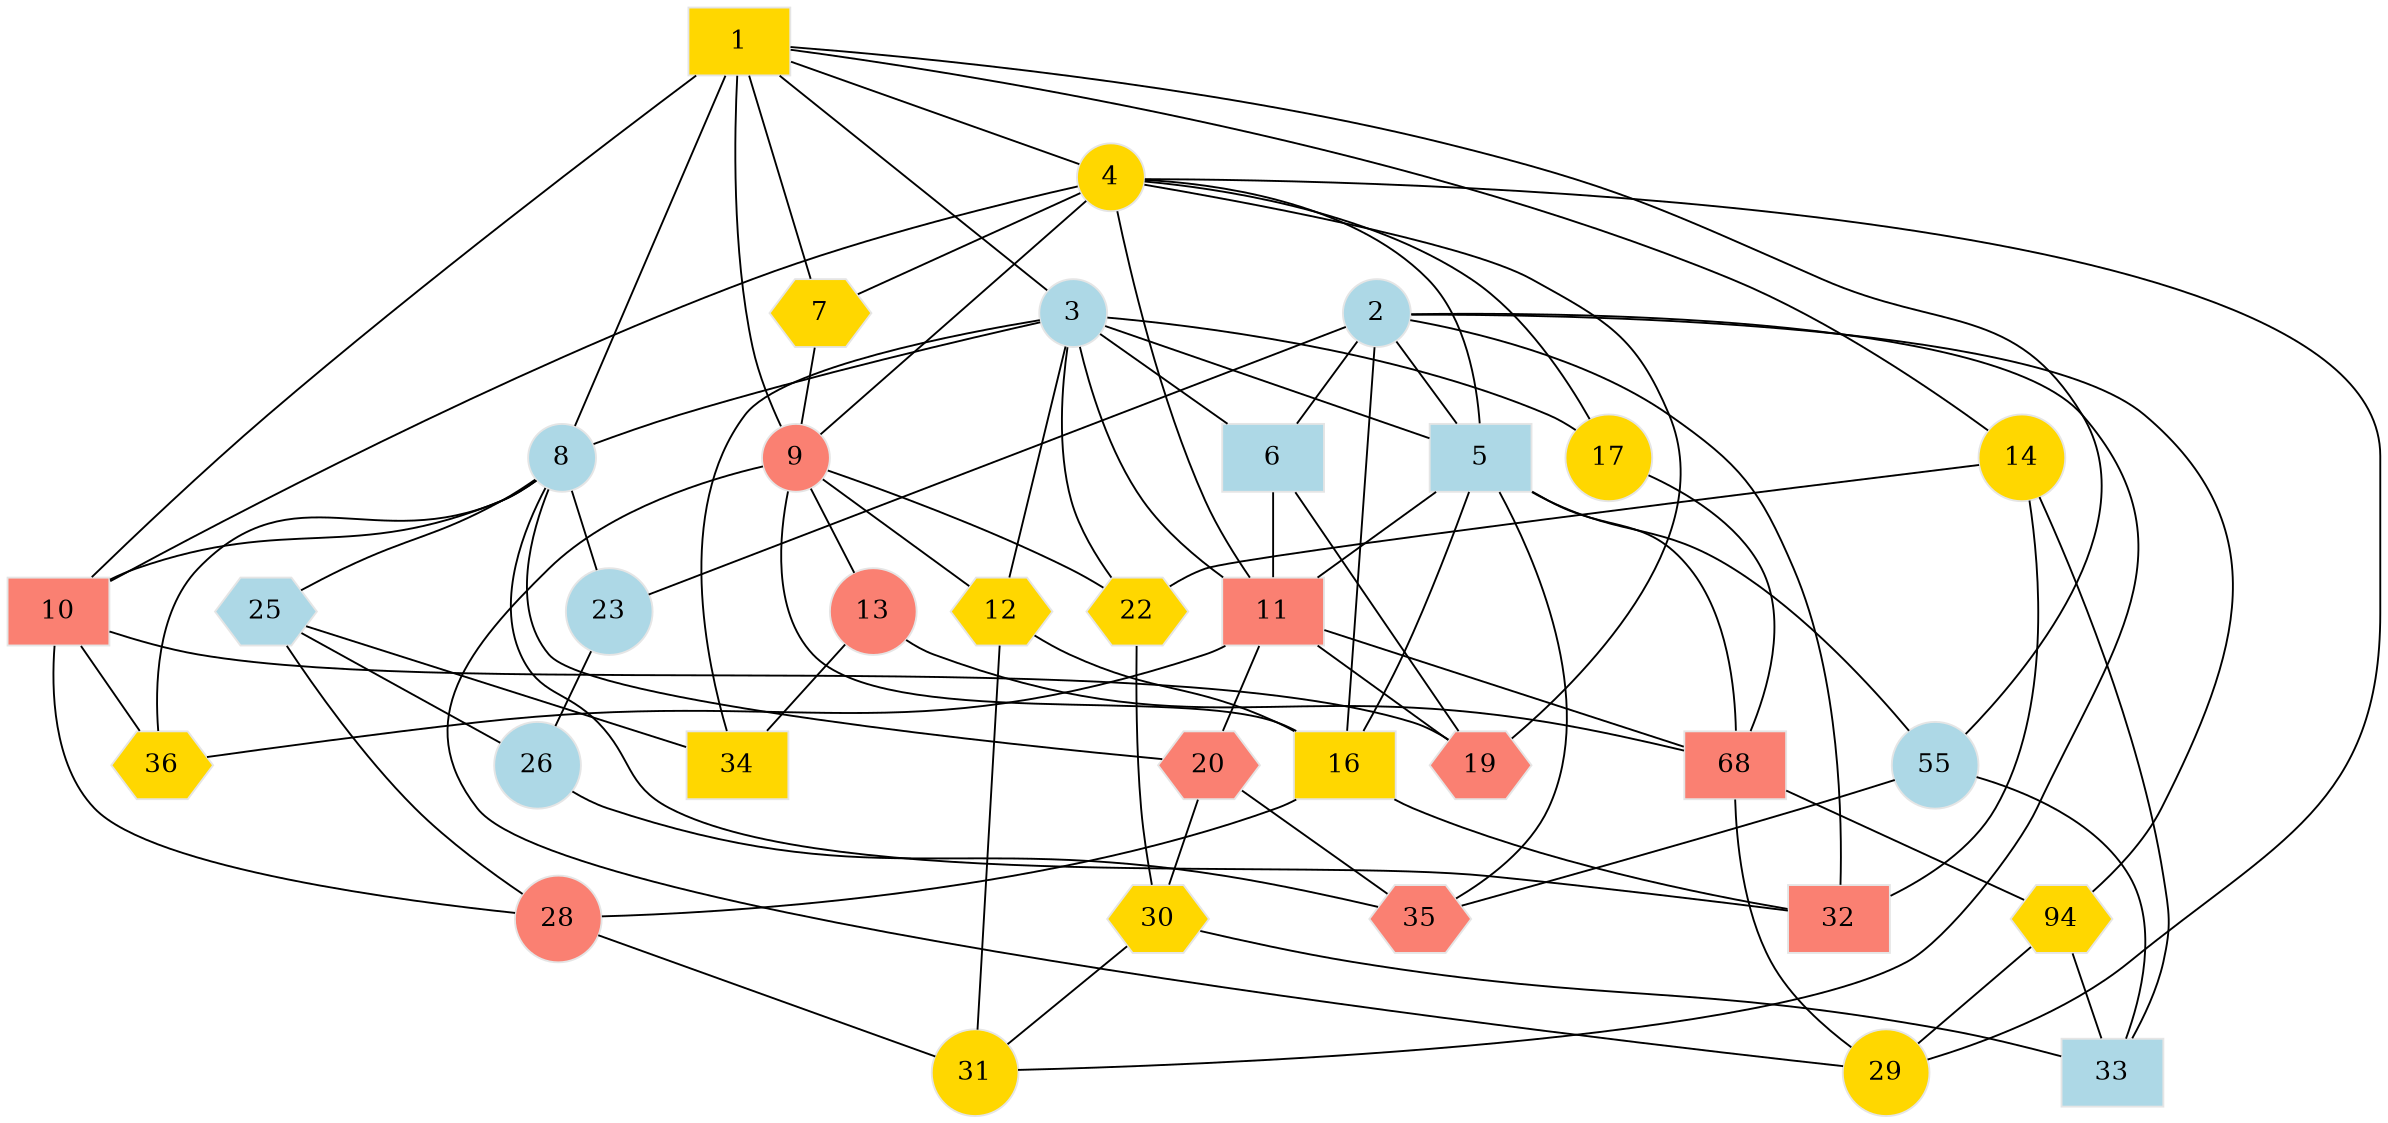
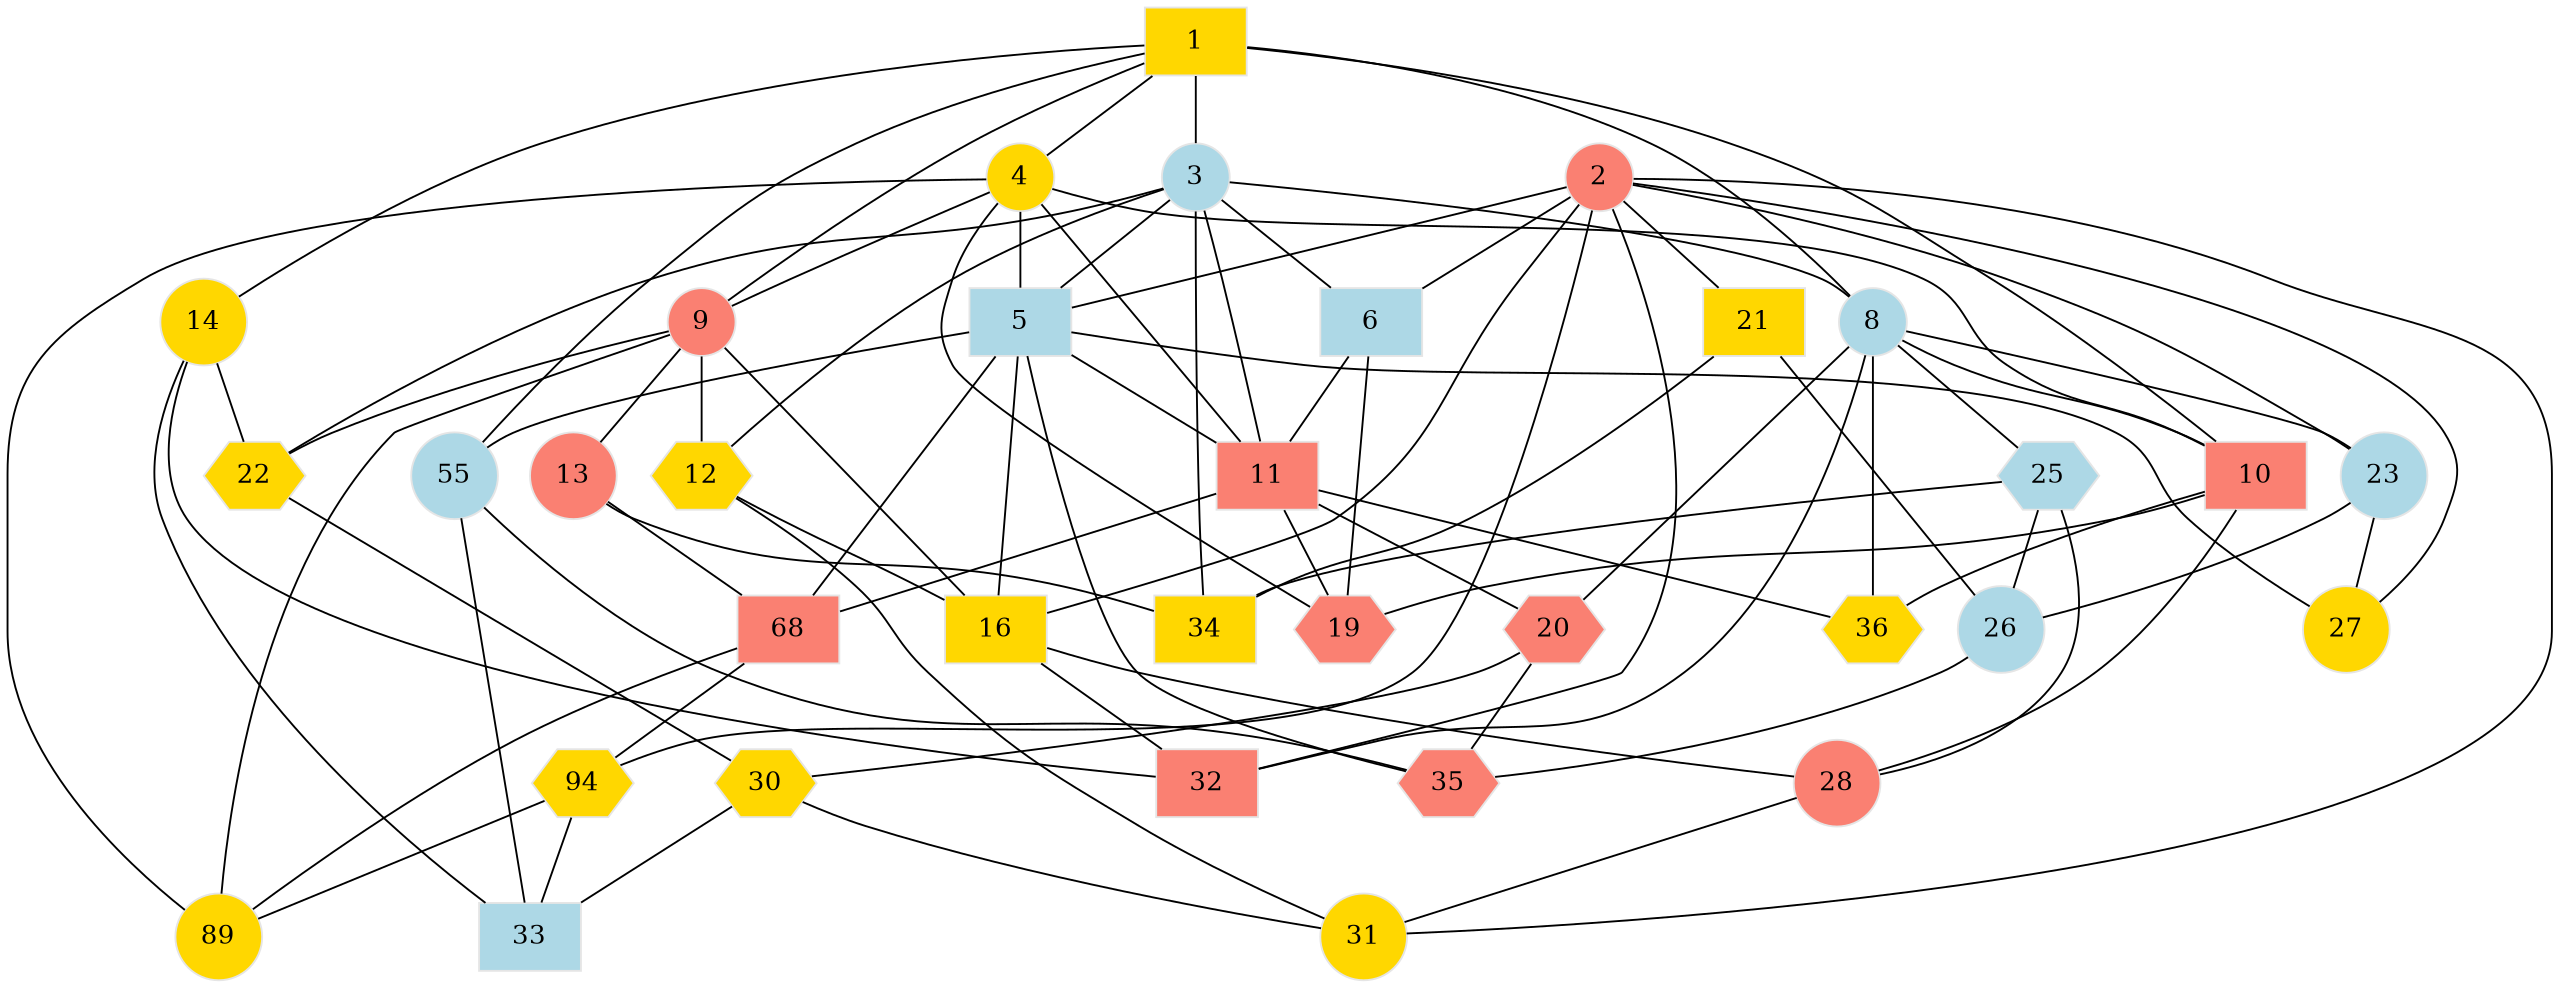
node "7": removed
node "2": fillcolor lightblue -> salmon
node "21": added
node "17": removed
node "27": added
node "29": label "29" -> "89"
